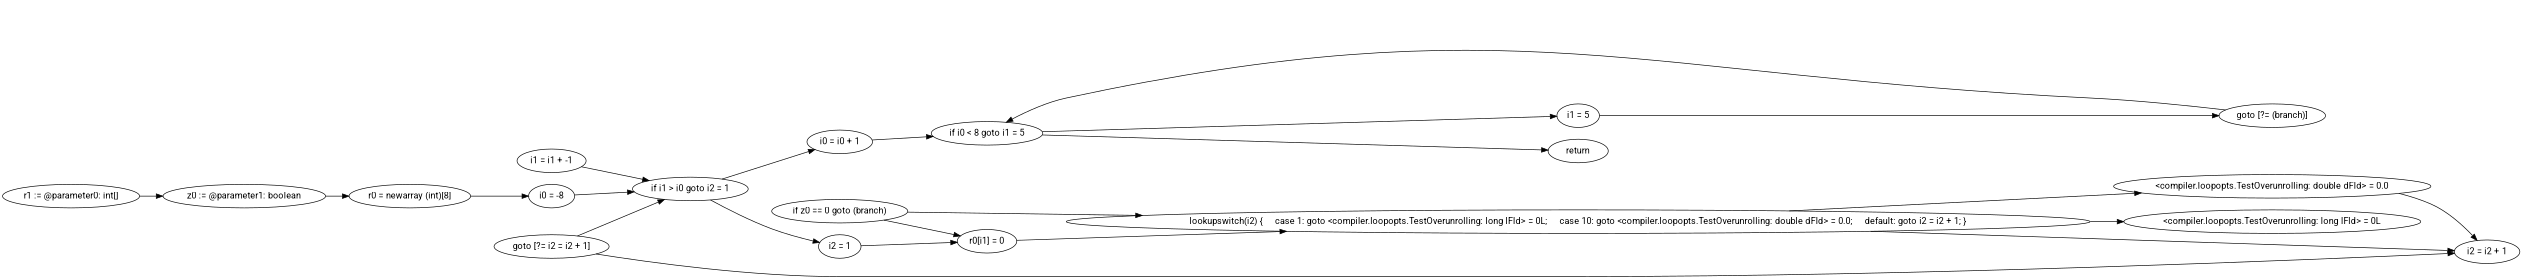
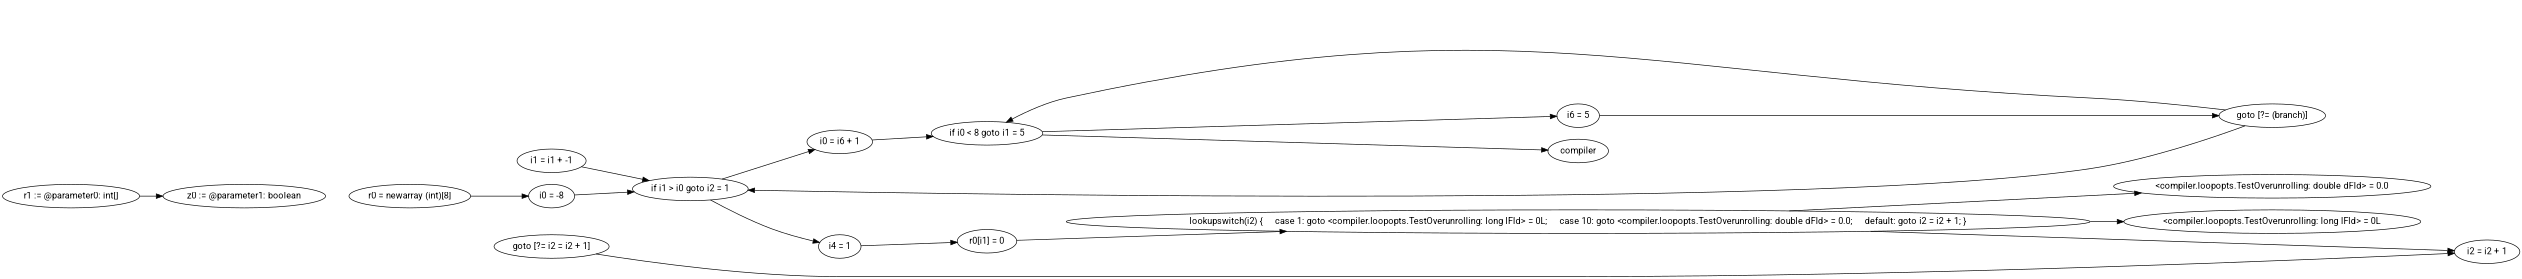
node "i1 = 5": label "i1 = 5" -> "i6 = 5"
node "i0 = i0 + 1": label "i0 = i0 + 1" -> "i0 = i6 + 1"
node "return": label "return" -> "compiler"
edge "z0 := @parameter1: boolean" -> "r0 = newarray (int)[8]": removed
edge "<compiler.loopopts.TestOverunrolling: double dFld> = 0.0" -> "i2 = i2 + 1": removed
node "if z0 == 0 goto (branch)": removed
edge "goto [?= i2 = i2 + 1]" -> "if i1 > i0 goto i2 = 1": now "goto [?= (branch)]" -> "if i1 > i0 goto i2 = 1"
node "i2 = 1": label "i2 = 1" -> "i4 = 1"
